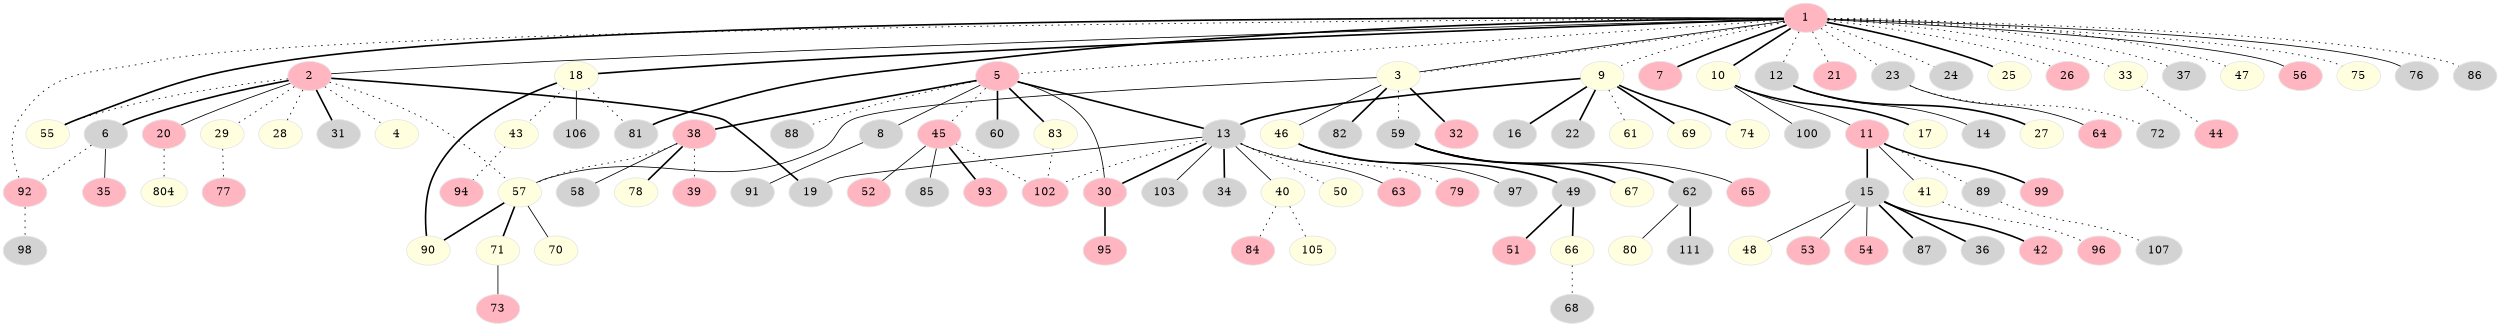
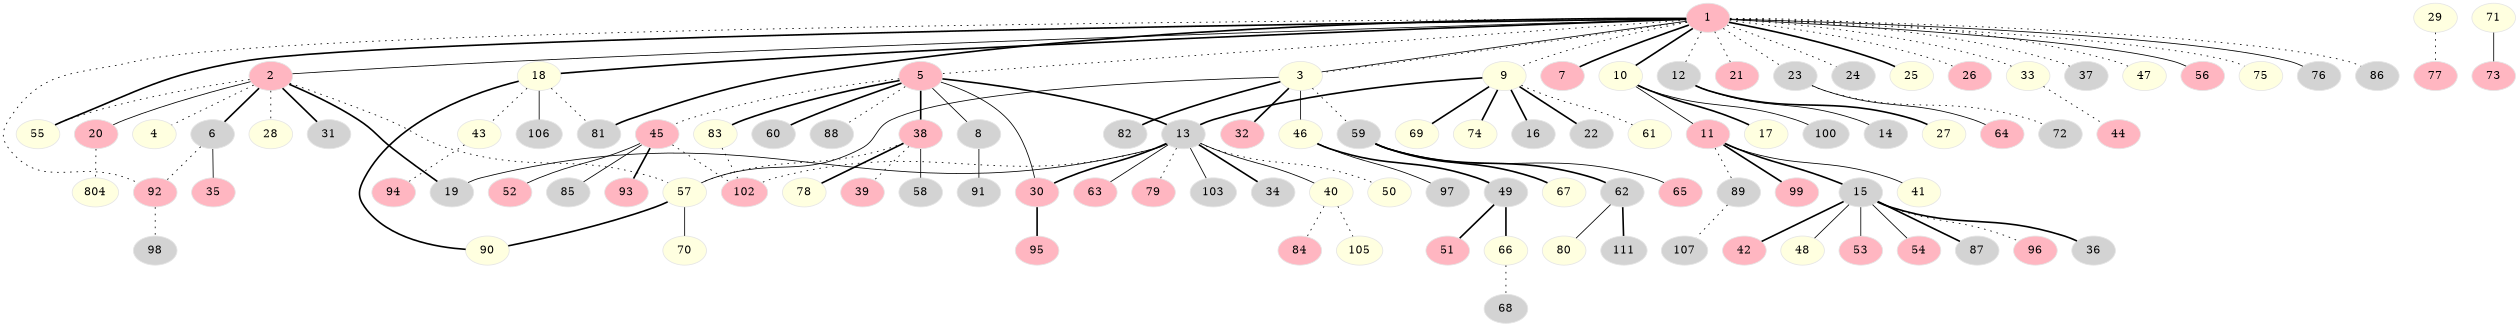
edge "2" -- "29": removed
edge "57" -- "71": removed
edge "41" -- "96": now "15" -- "96"
